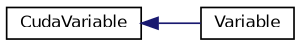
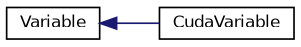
edge "Variable" -> "CudaVariable": reversed
